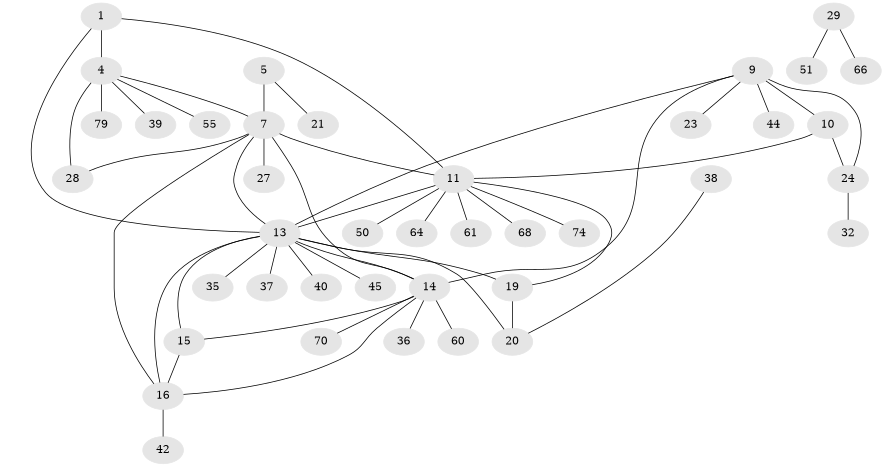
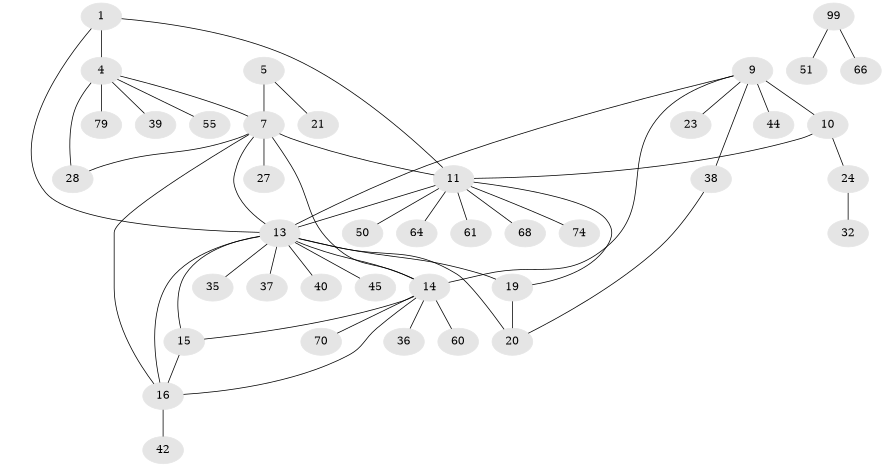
node "29": label "29" -> "99"
edge "9" -- "24": now "9" -- "38"
